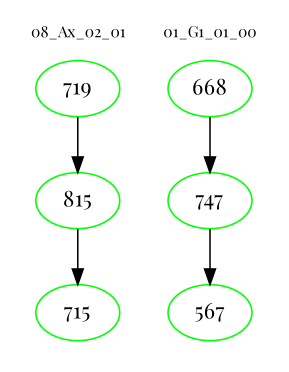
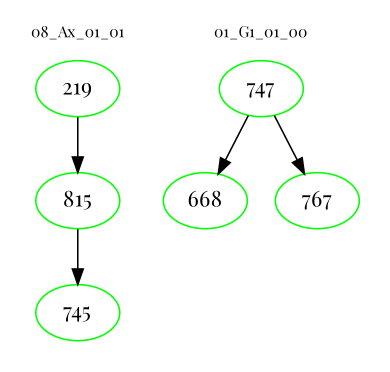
cluster "08_Ax_02_01": label "08_Ax_02_01" -> "08_Ax_01_01"
node "719": label "719" -> "219"
edge "668" -> "747": reversed
node "715": label "715" -> "745"
node "567": label "567" -> "767"
